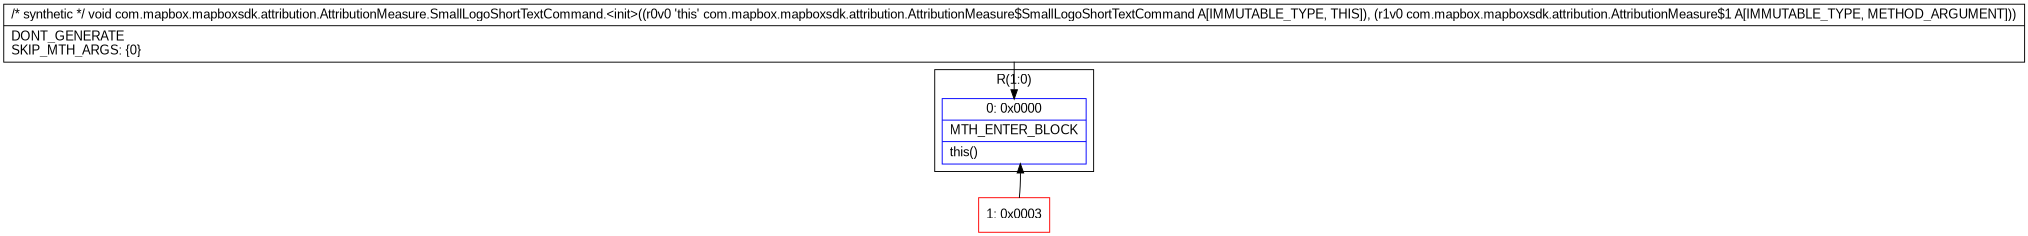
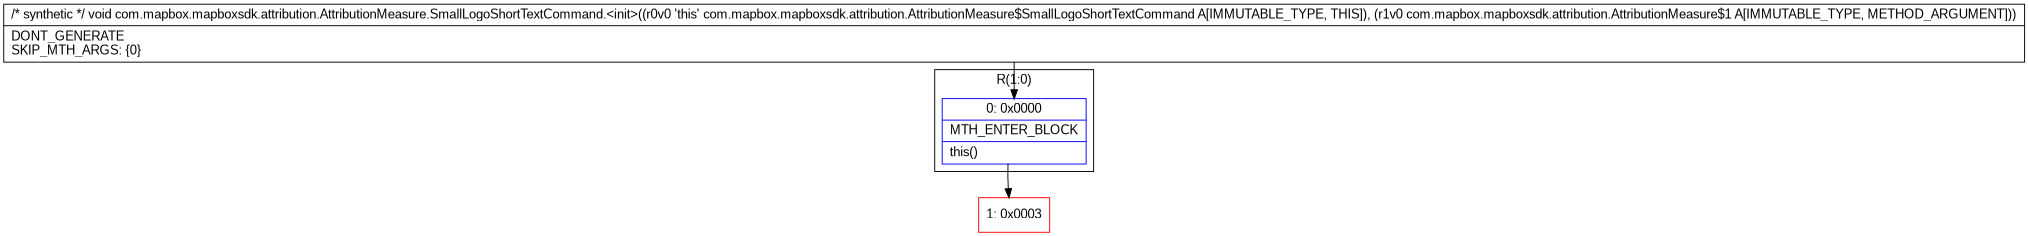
edge "1: 0x0003" -> "0: 0x0000": reversed
